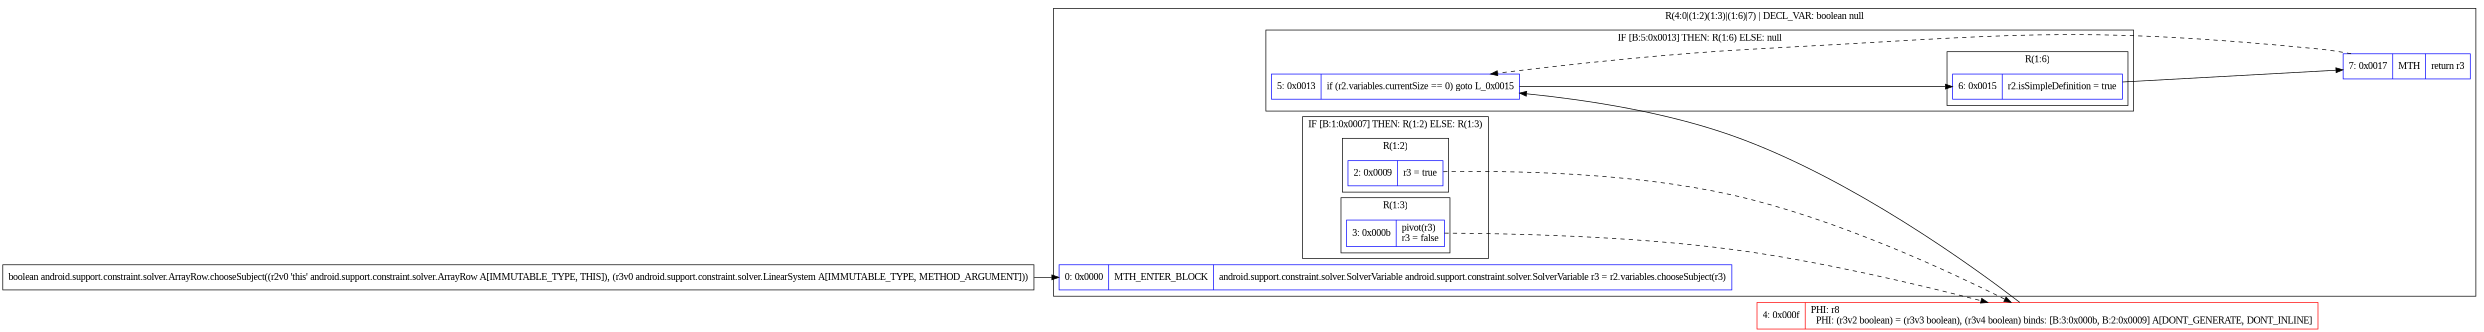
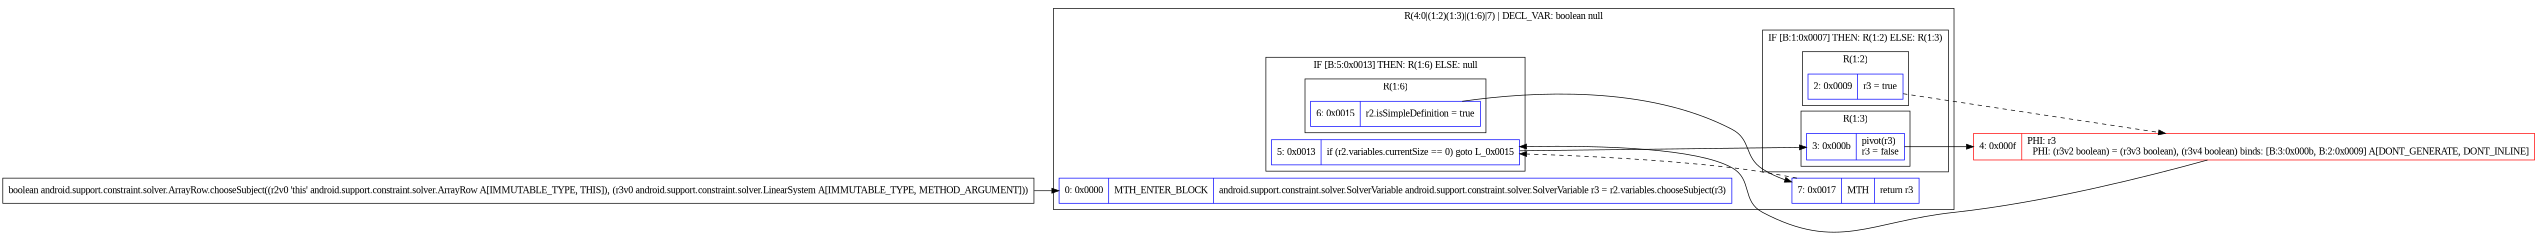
edge "5: 0x0013" -> "6: 0x0015": now "5: 0x0013" -> "3: 0x000b"
edge "3: 0x000b" -> "4: 0x000f": style dashed -> solid
node "4: 0x000f": text "PHI: r8" -> "PHI: r3"
